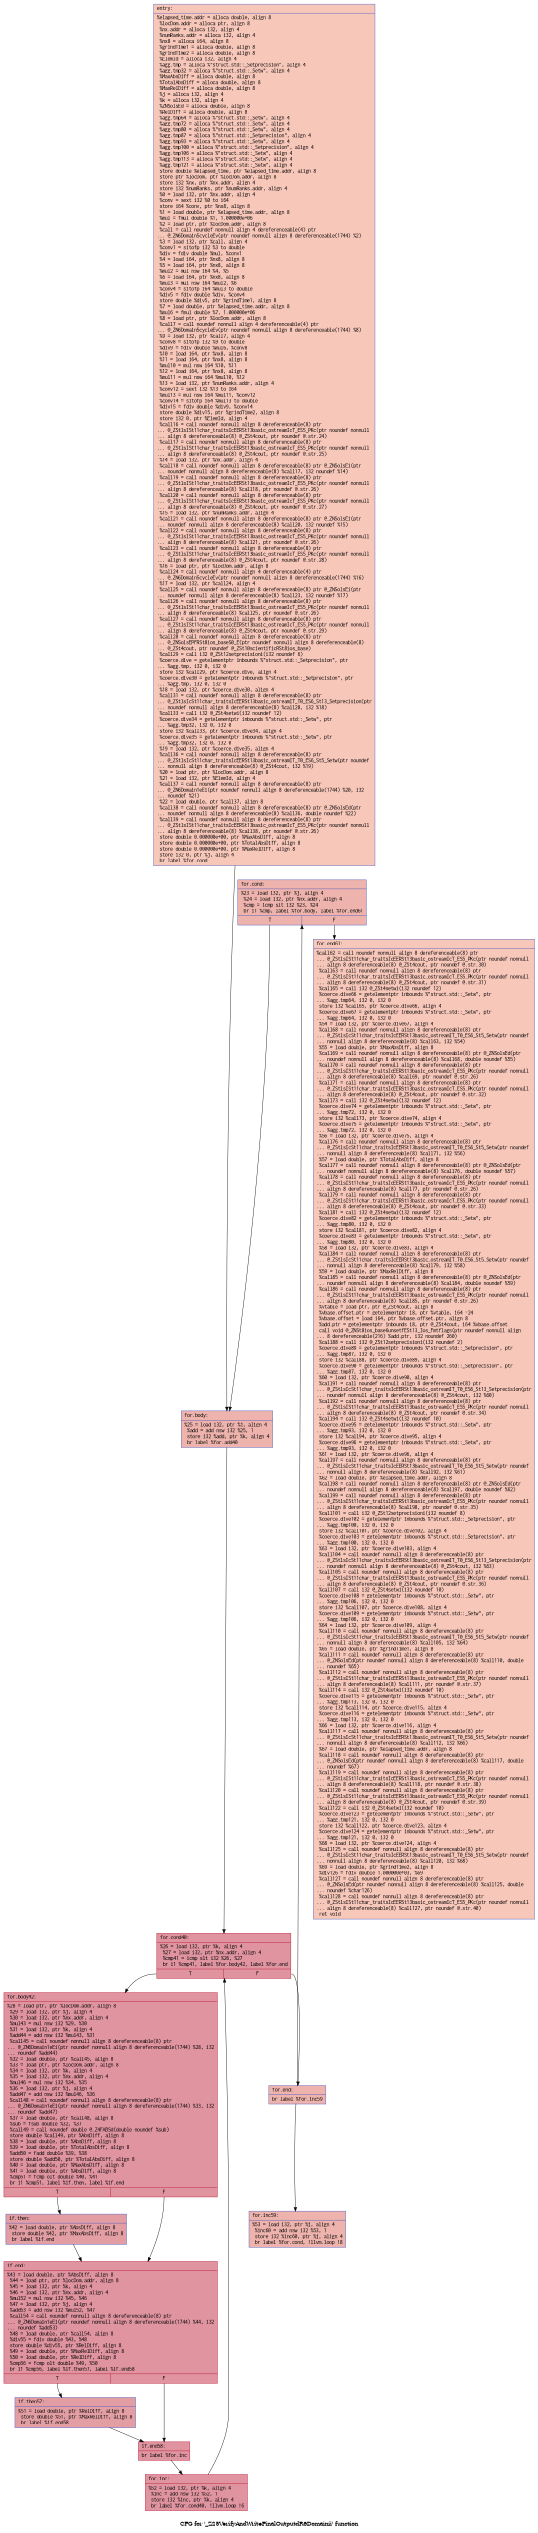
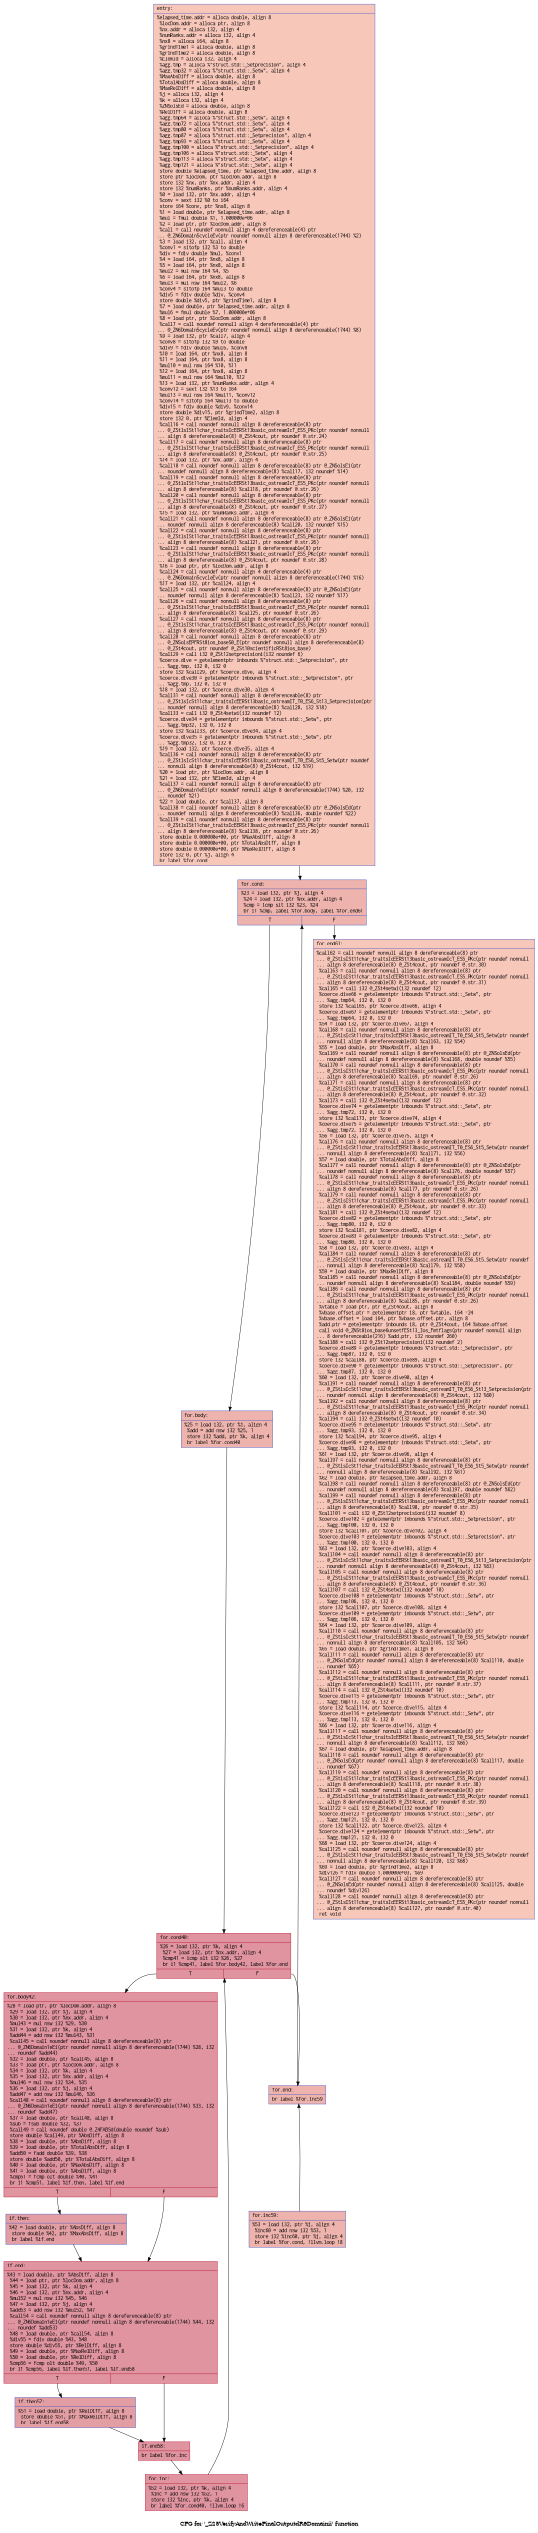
edge "entry:" -> "for.body:": now "entry:" -> "for.cond:"
node "for.body:": text "br label %for.add40" -> "br label %for.cond40"
node "for.end61:": text "... noundef %char126)" -> "... noundef %div126)"
edge "for.end:" -> "for.inc59:": reversed
